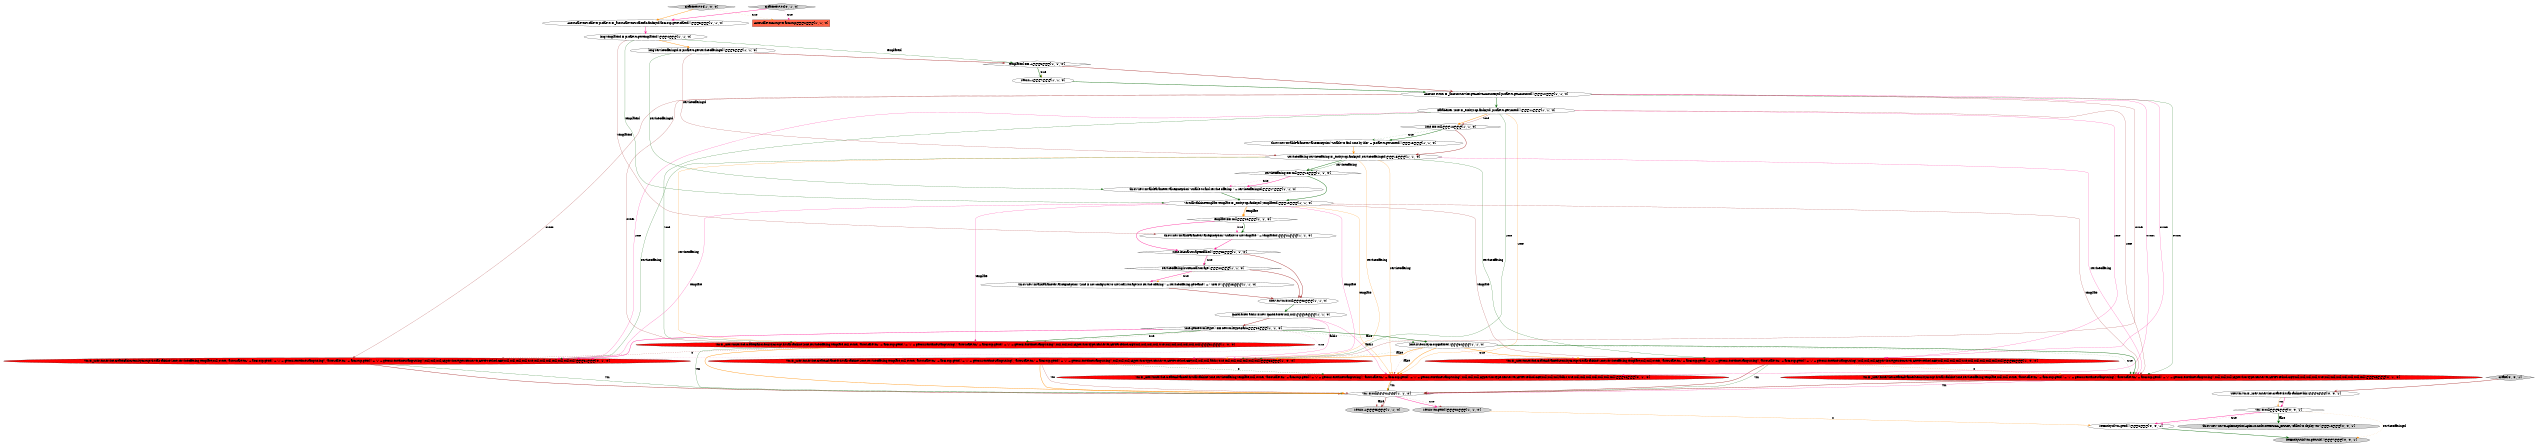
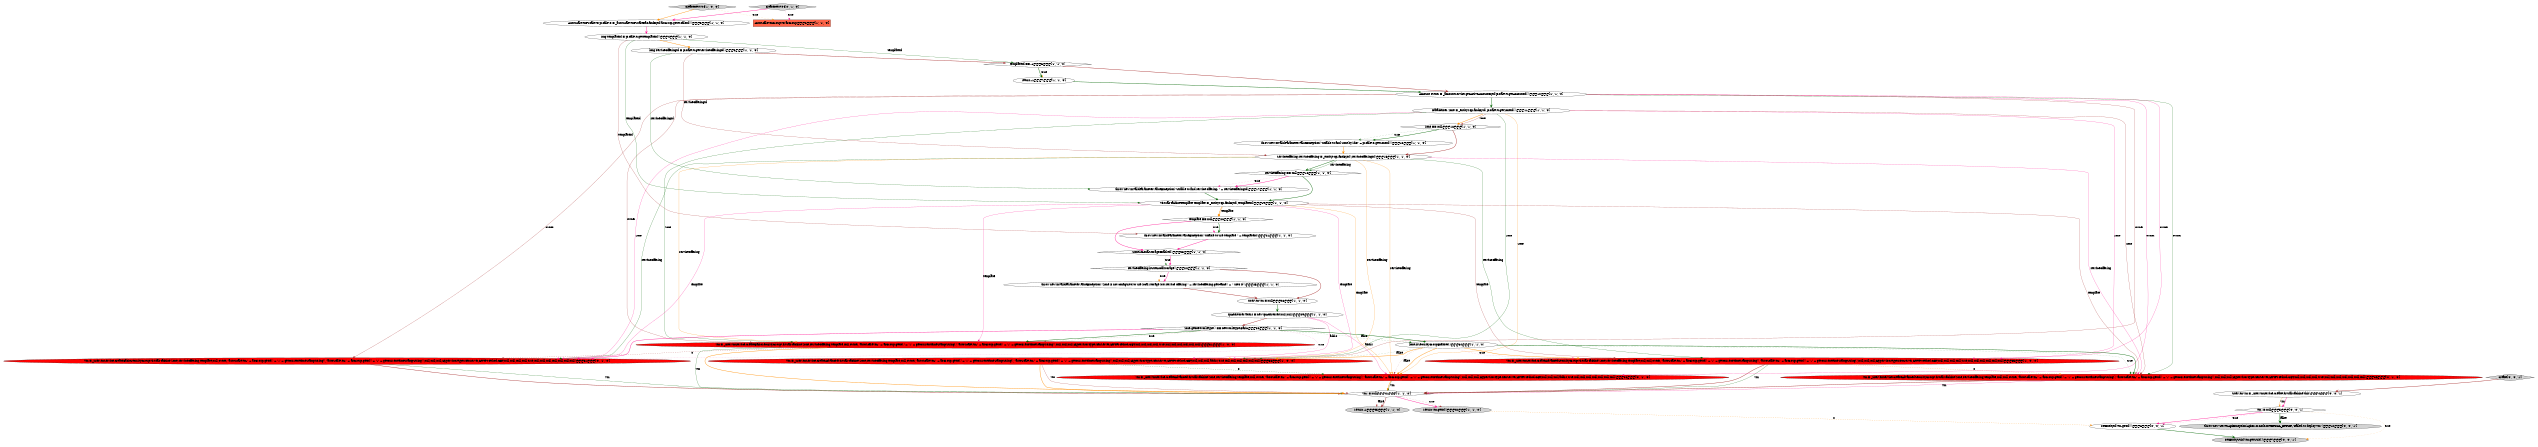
edge "!zone.isLocalStorageEnabled()@@@23@@@['1', '1', '0']" -> "UserVm vm = null@@@28@@@['1', '1', '0']": removed
edge "return vm.getId()@@@42@@@['1', '1', '0']" -> "setEntityId(vm.getId())@@@6@@@['0', '0', '1']": style solid -> dashed
edge "vm != null@@@5@@@['0', '0', '1']" -> "setEntityUuid(vm.getUuid())@@@7@@@['0', '0', '1']": label "serviceOfferingId" -> "true"
